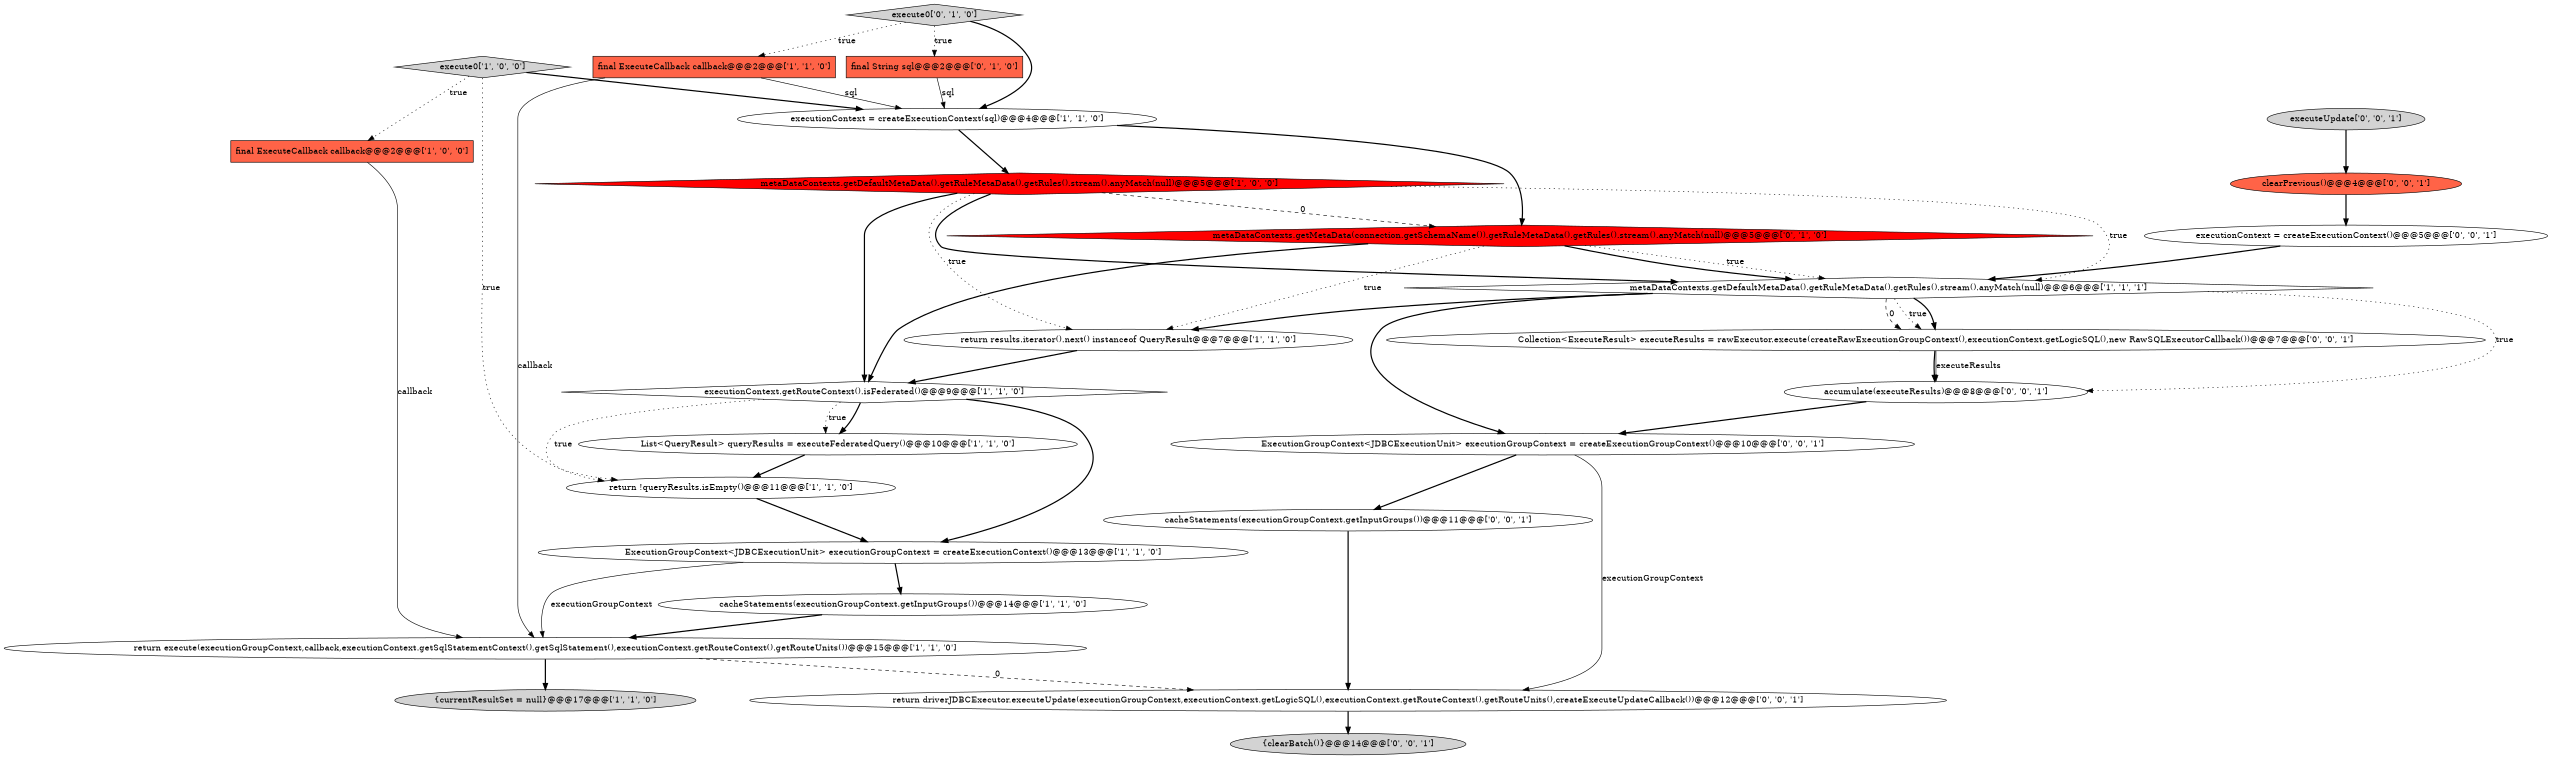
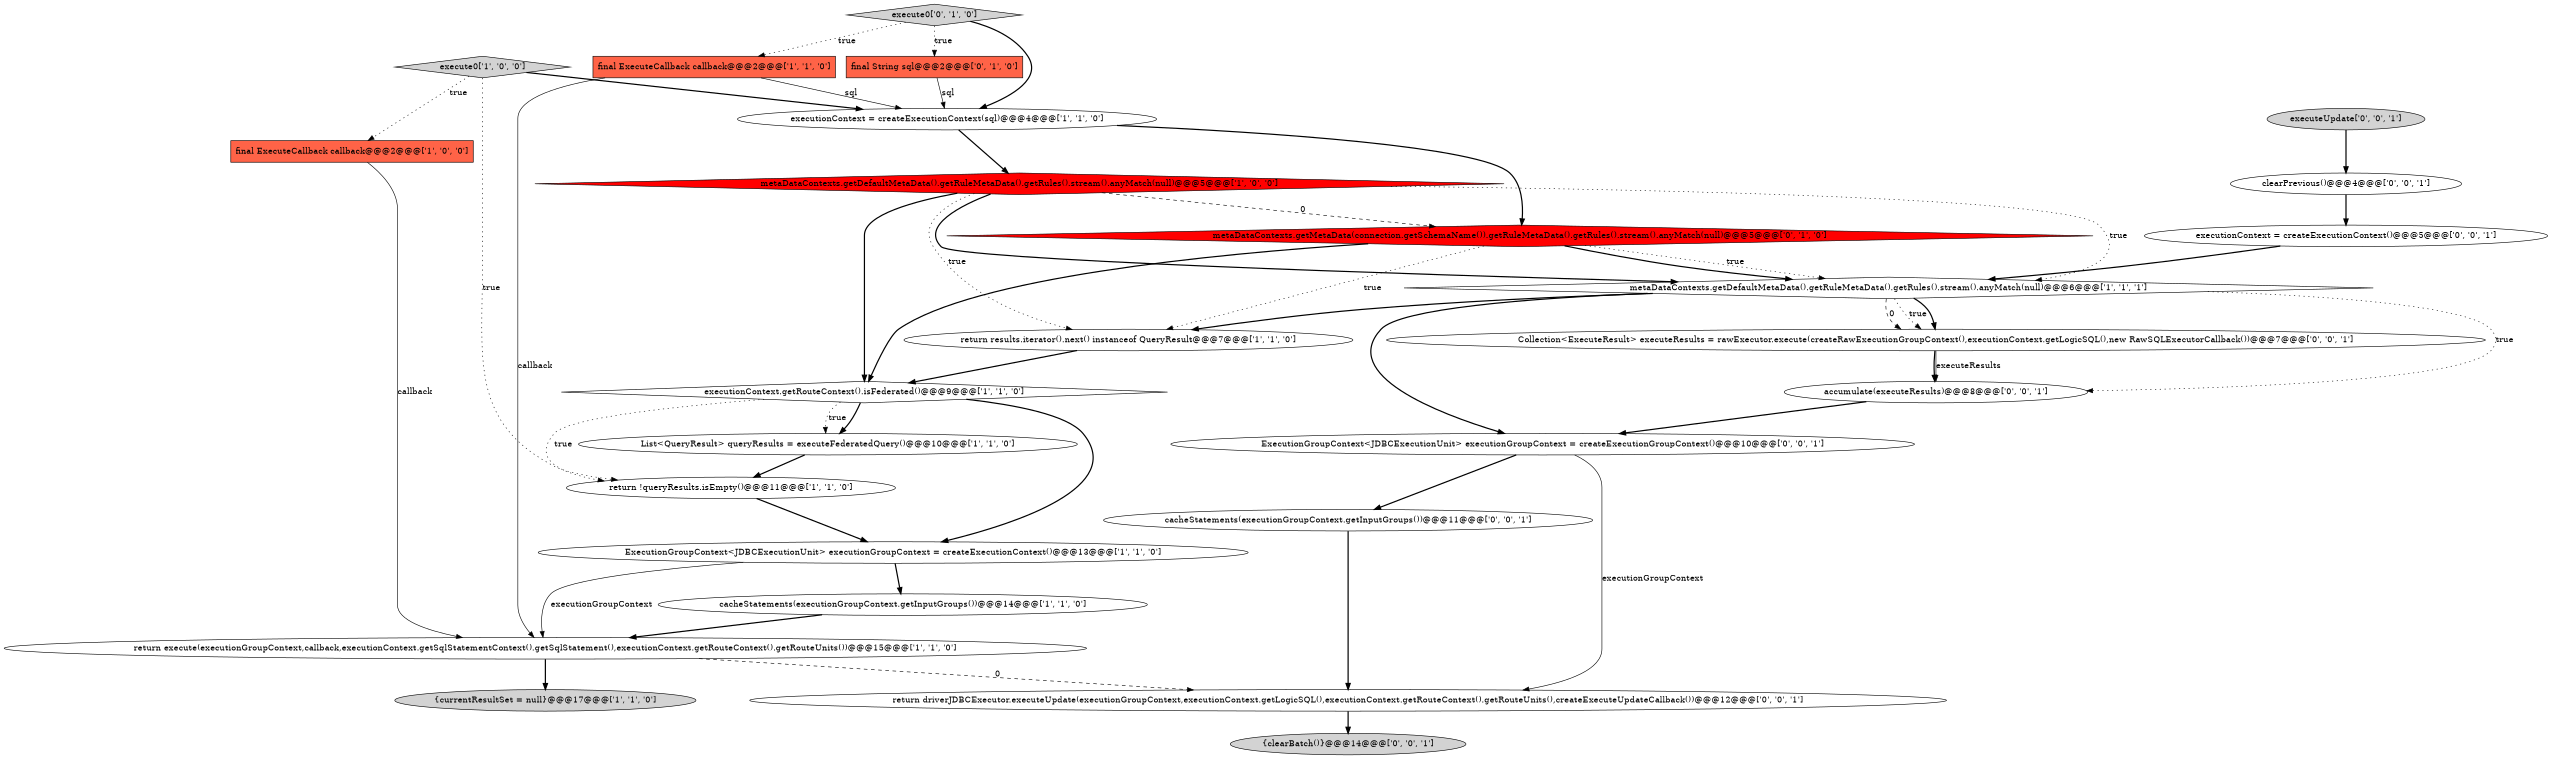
node "clearPrevious()@@@4@@@['0', '0', '1']": fillcolor tomato -> white
